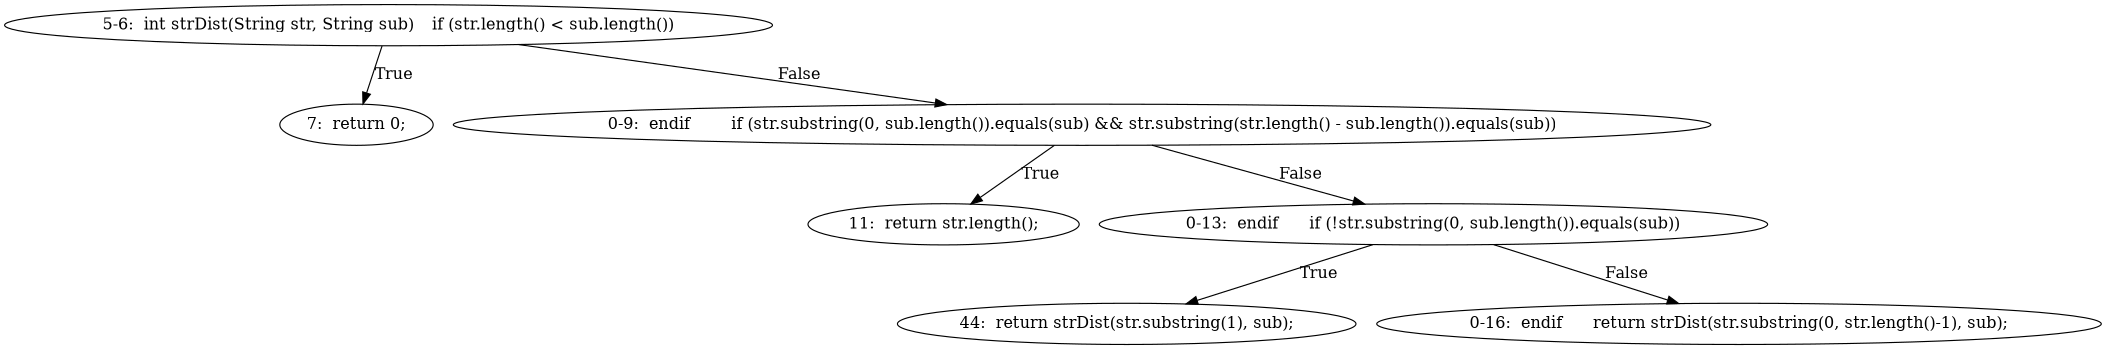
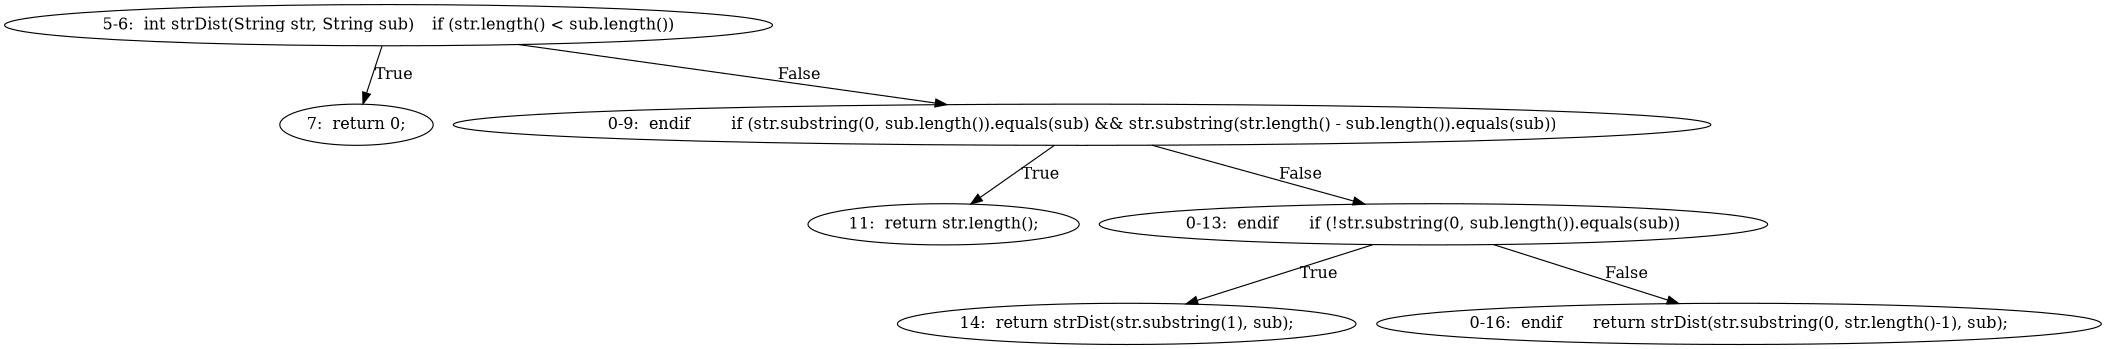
node "44:  return strDist(str.substring(1), sub);": label "44:  return strDist(str.substring(1), sub);" -> "14:  return strDist(str.substring(1), sub);"
